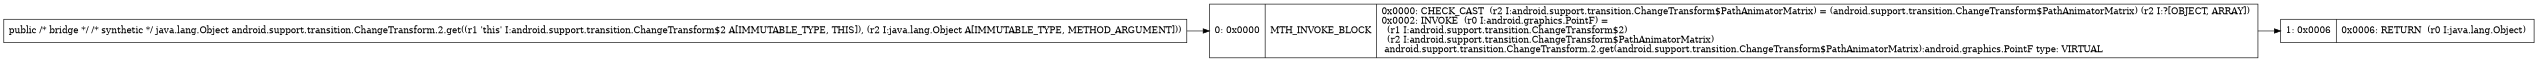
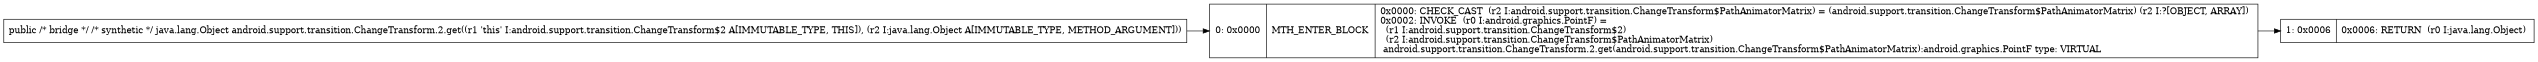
node "0: 0x0000": text "MTH_INVOKE_BLOCK" -> "MTH_ENTER_BLOCK"
